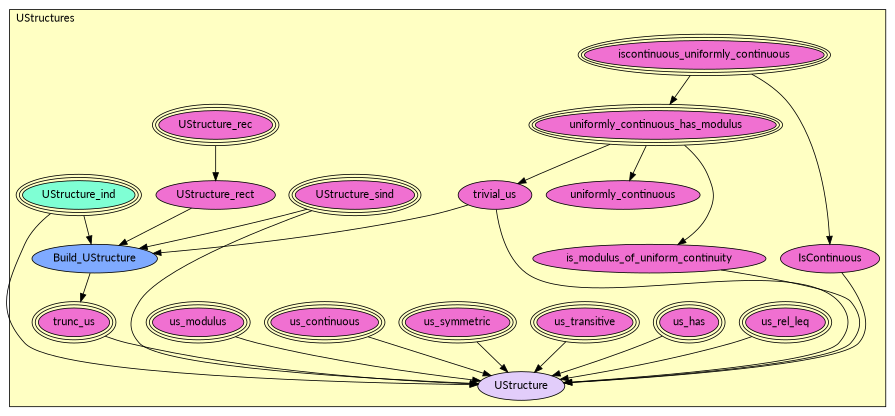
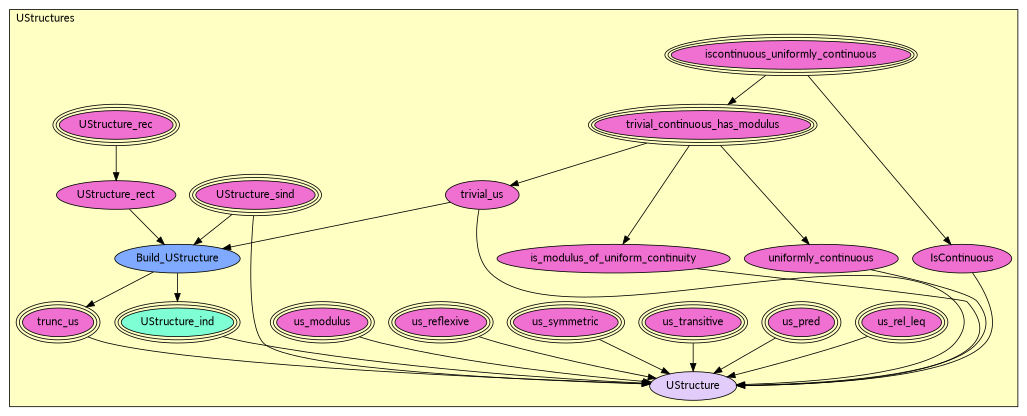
node "uniformly_continuous_has_modulus": label "uniformly_continuous_has_modulus" -> "trivial_continuous_has_modulus"
edge "UStructure_ind" -> "Build_UStructure": reversed
node "us_continuous": label "us_continuous" -> "us_reflexive"
node "us_has": label "us_has" -> "us_pred"
edge "uniformly_continuous" -> "UStructure": added
